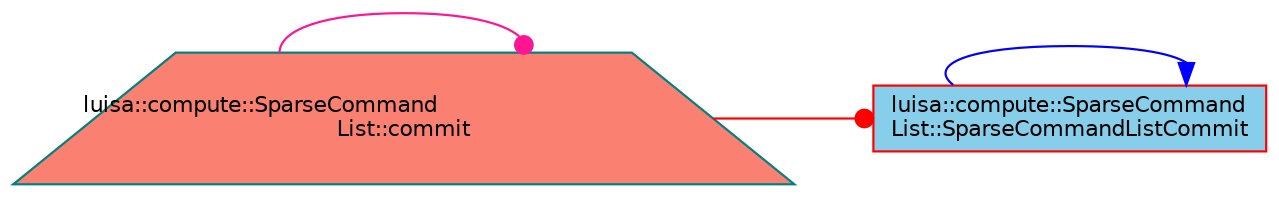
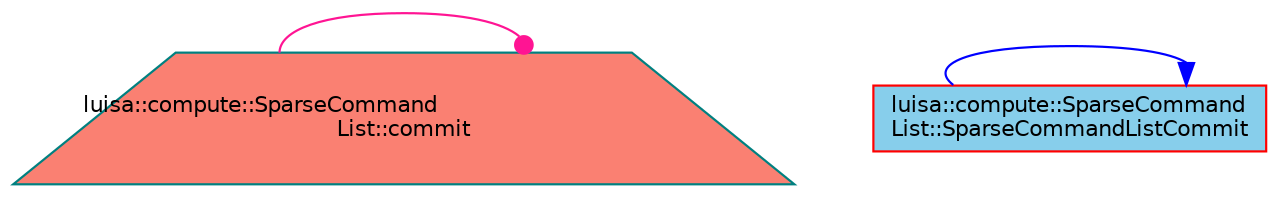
edge "luisa::compute::SparseCommand List::commit" -> "luisa::compute::SparseCommand List::SparseCommandListCommit": removed
